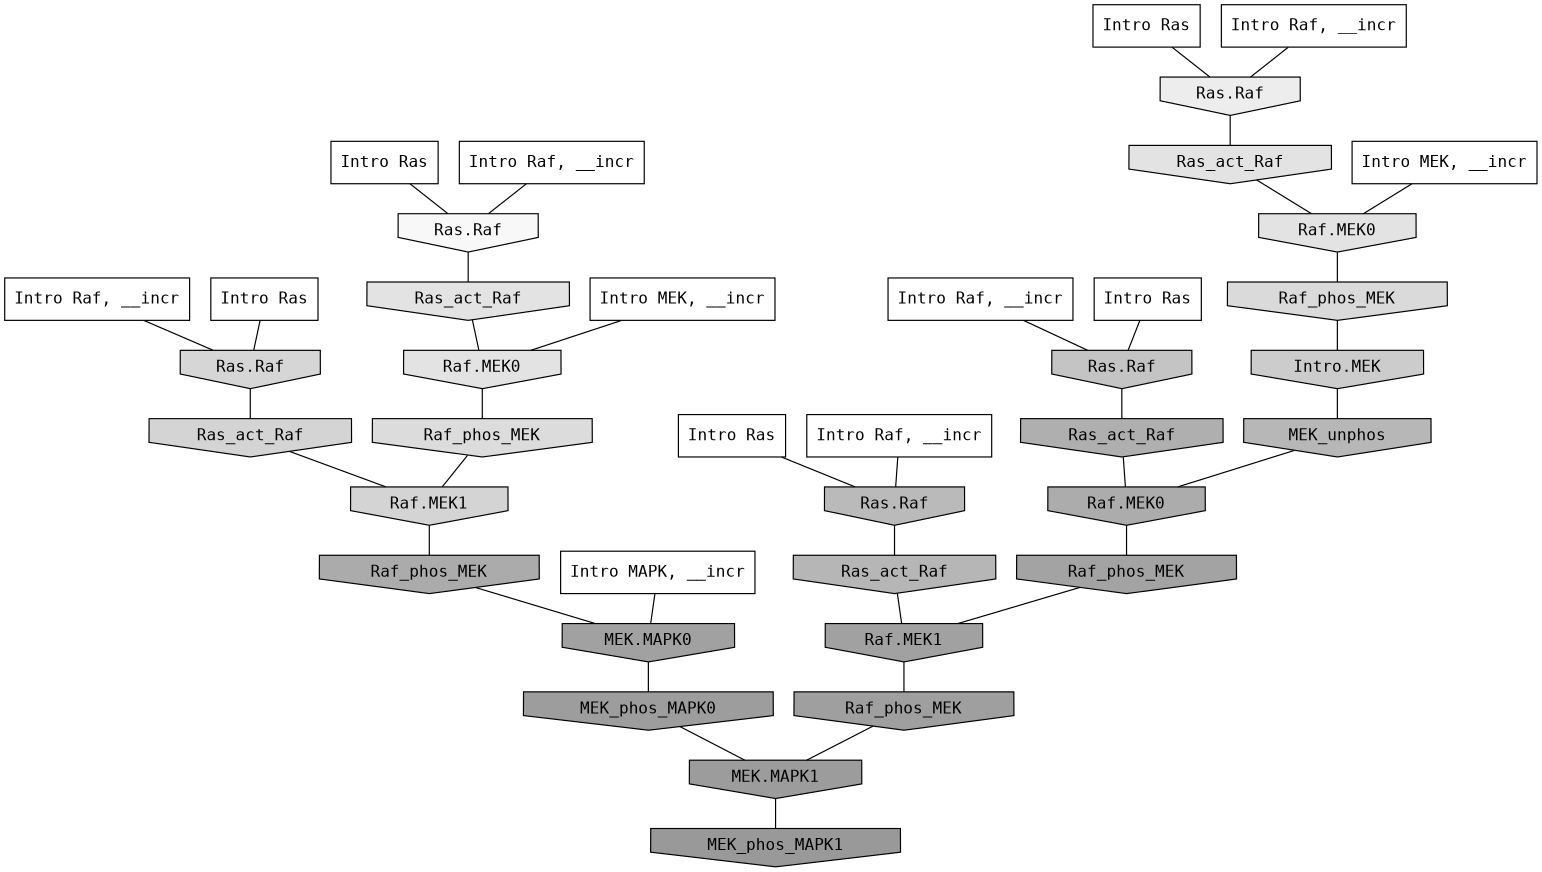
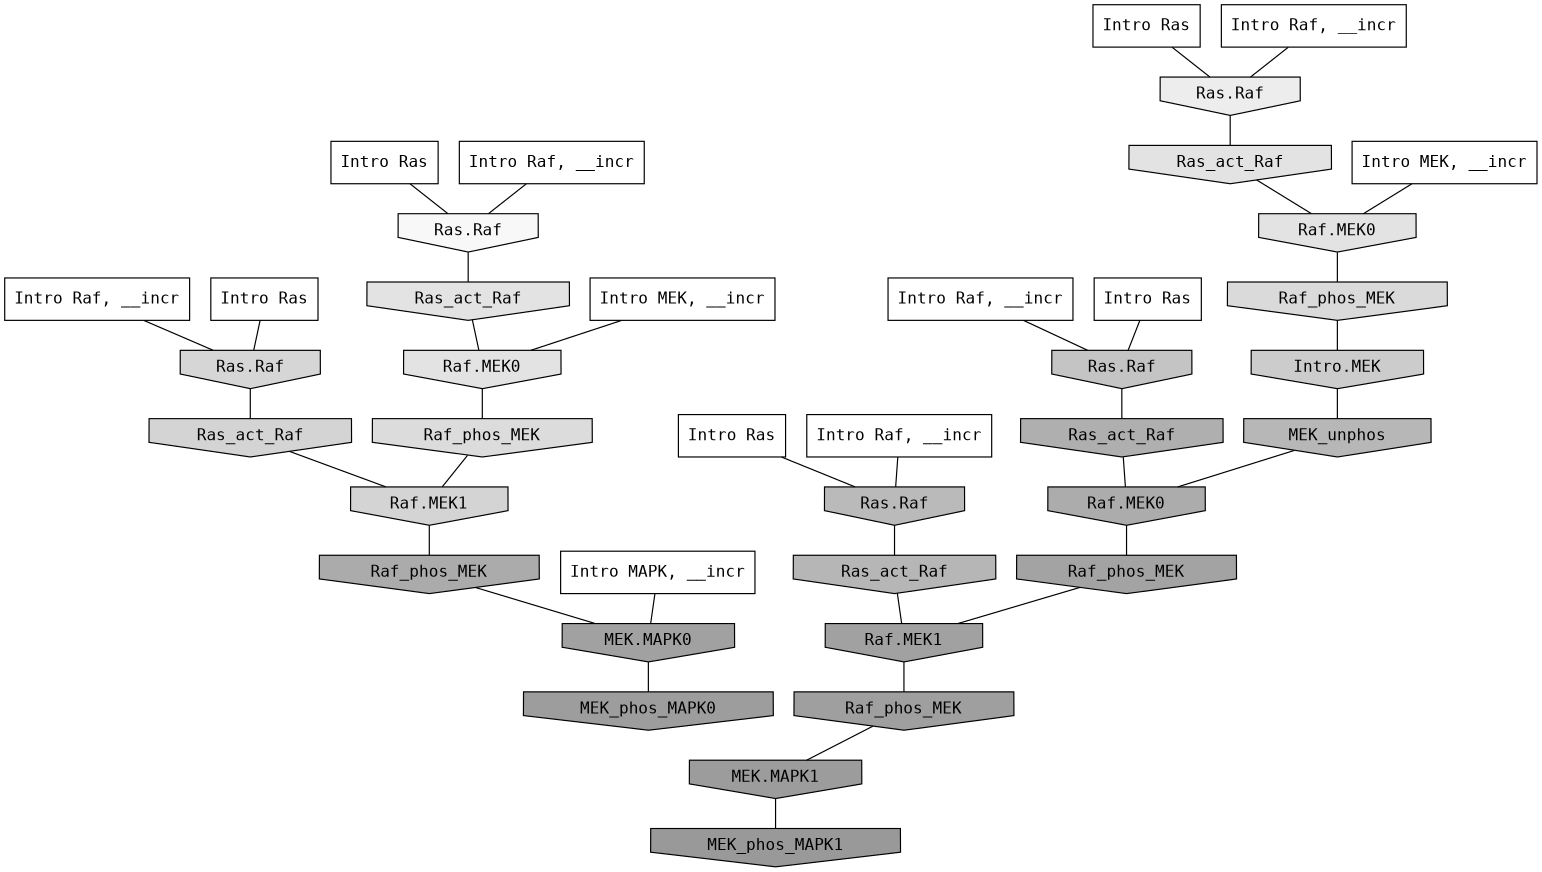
edge "MEK_phos_MAPK0" -- "MEK.MAPK1": removed
